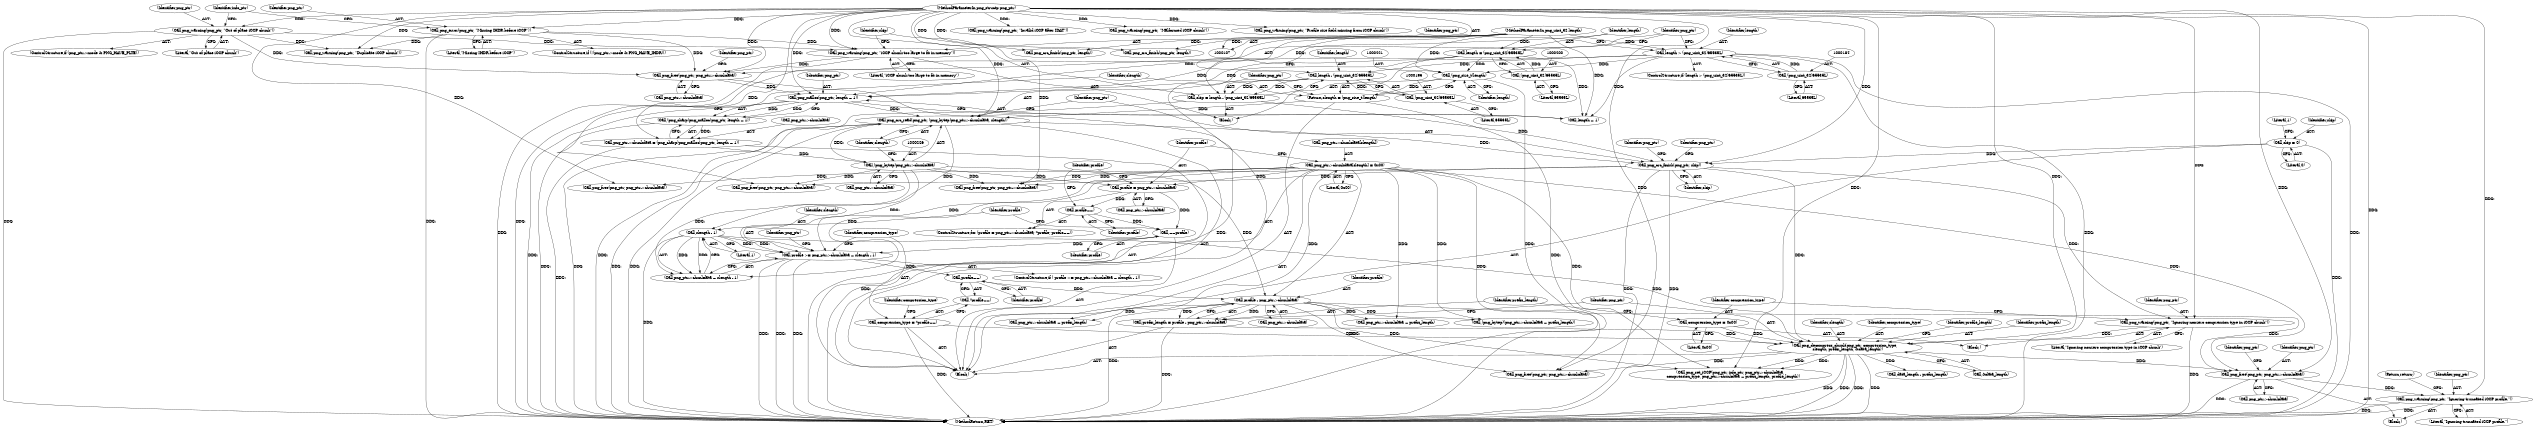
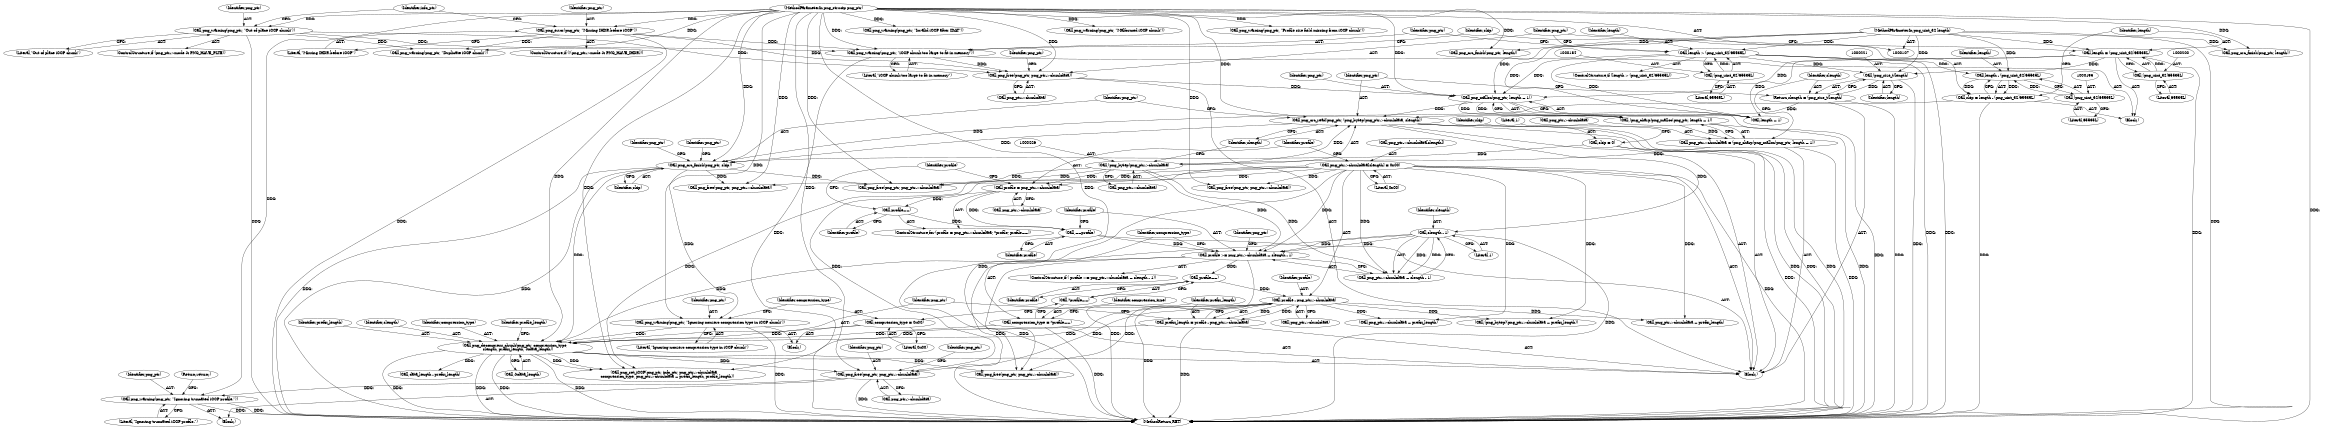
node "(Literal,0)": removed
edge "(Call,(png_bytep)png_ptr->chunkdata)" -> "(Call,profile - png_ptr->chunkdata)": removed, label "DDG:"
